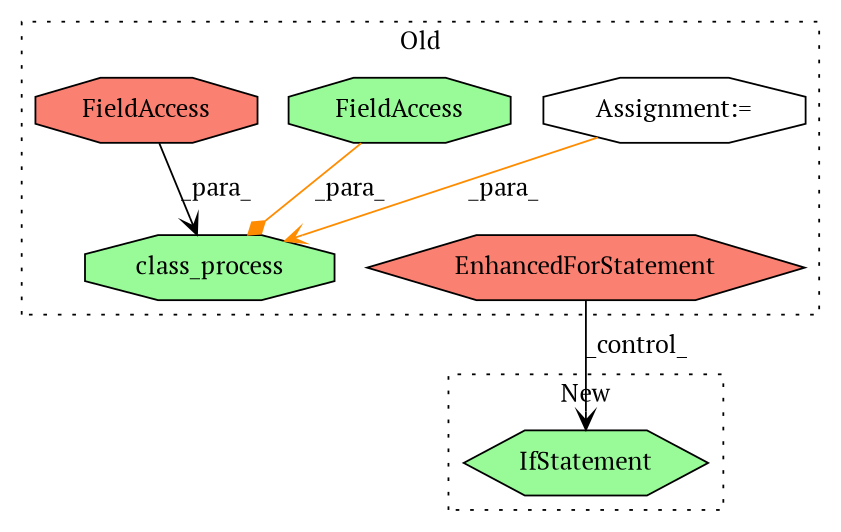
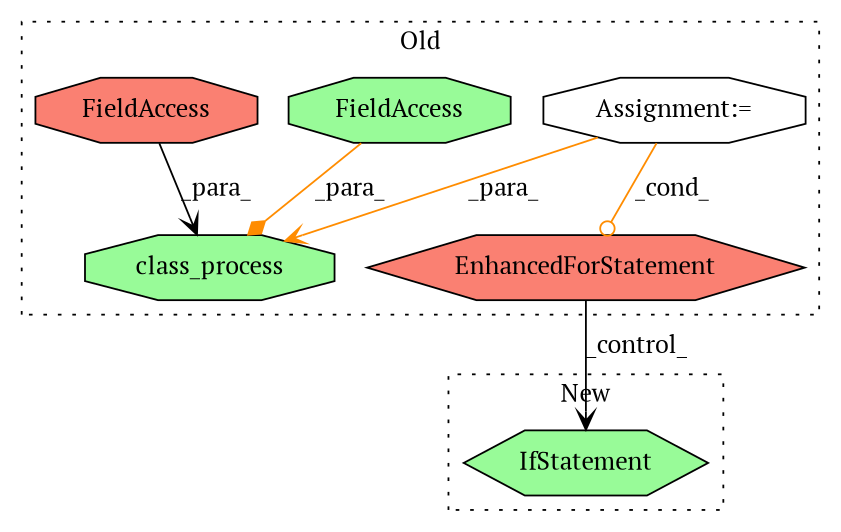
edge "Assignment:=" -> "EnhancedForStatement": added, label "_cond_"
